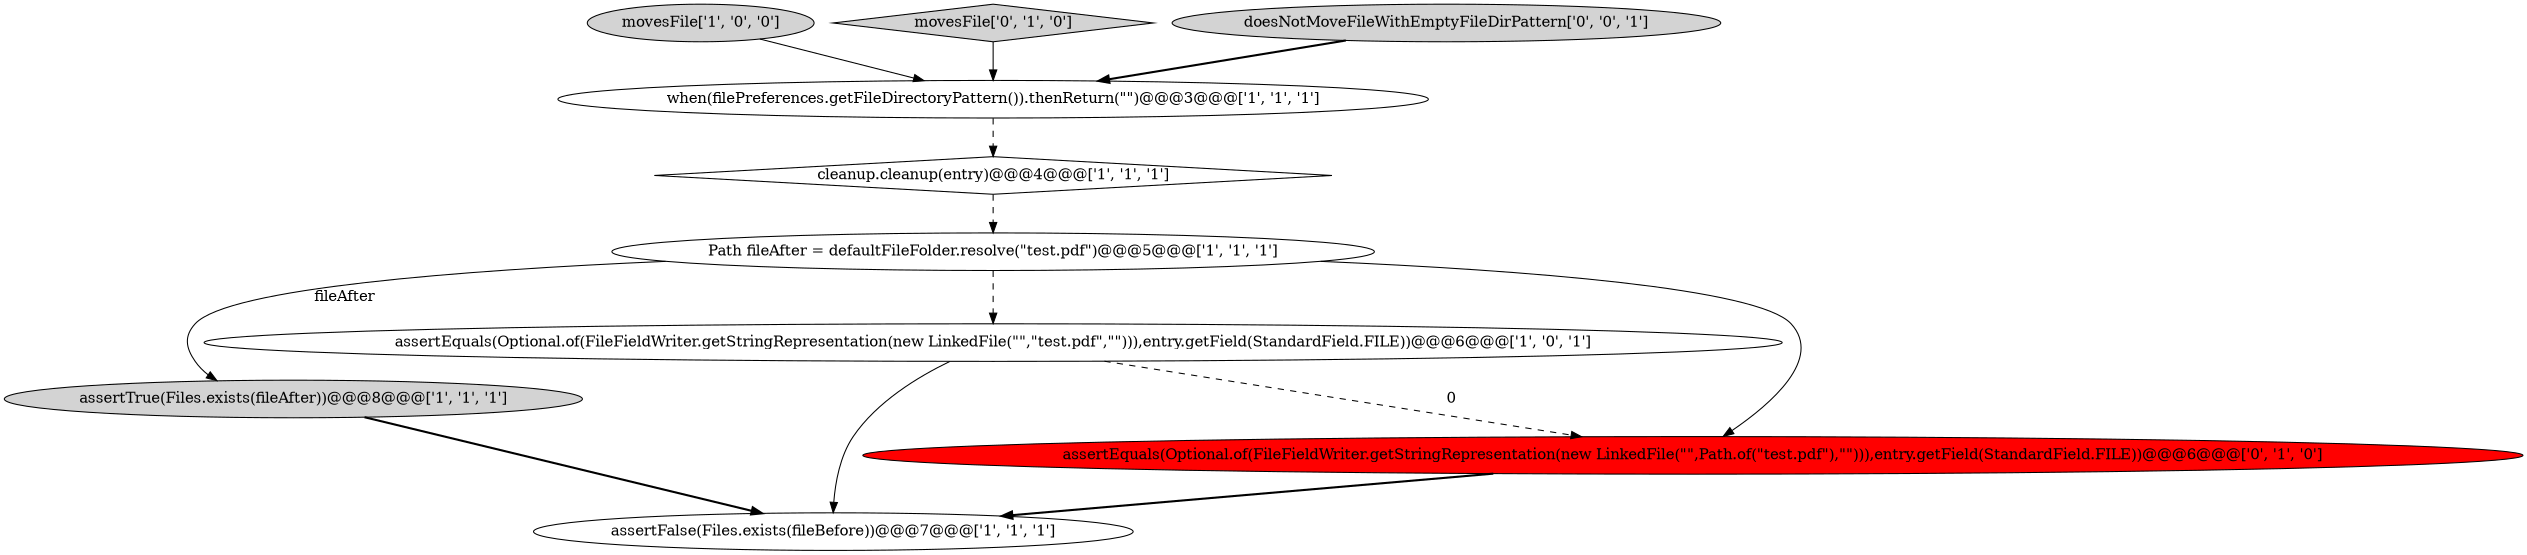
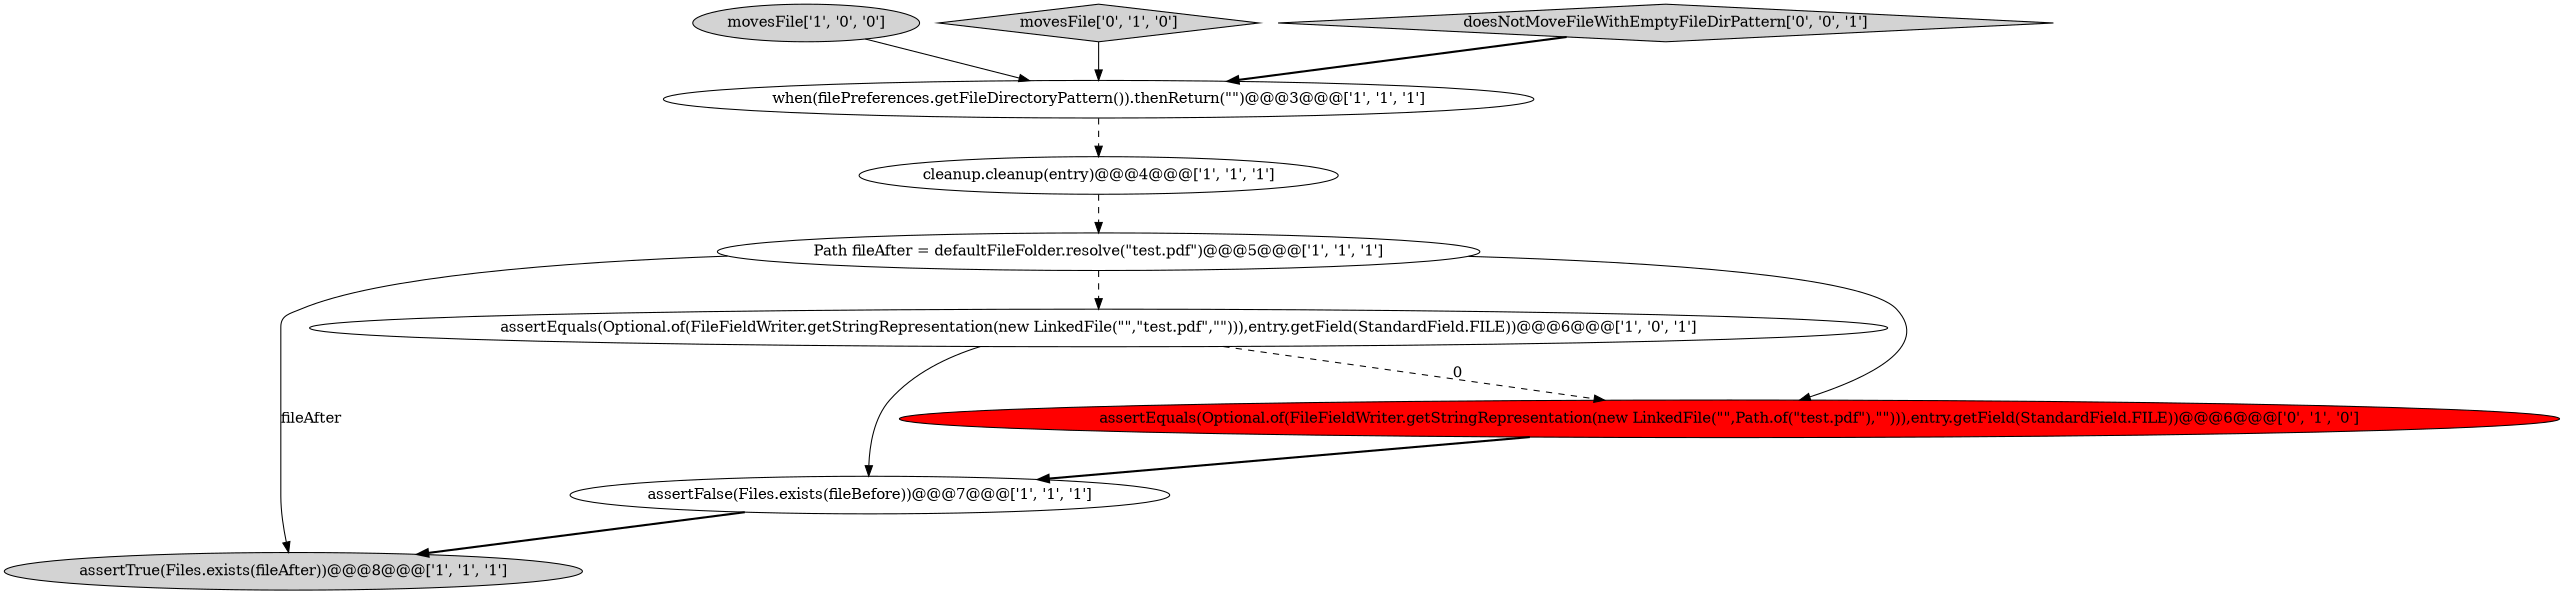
node "doesNotMoveFileWithEmptyFileDirPattern['0', '0', '1']": shape ellipse -> diamond
node "cleanup.cleanup(entry)@@@4@@@['1', '1', '1']": shape diamond -> ellipse
edge "assertTrue(Files.exists(fileAfter))@@@8@@@['1', '1', '1']" -> "assertFalse(Files.exists(fileBefore))@@@7@@@['1', '1', '1']": reversed
